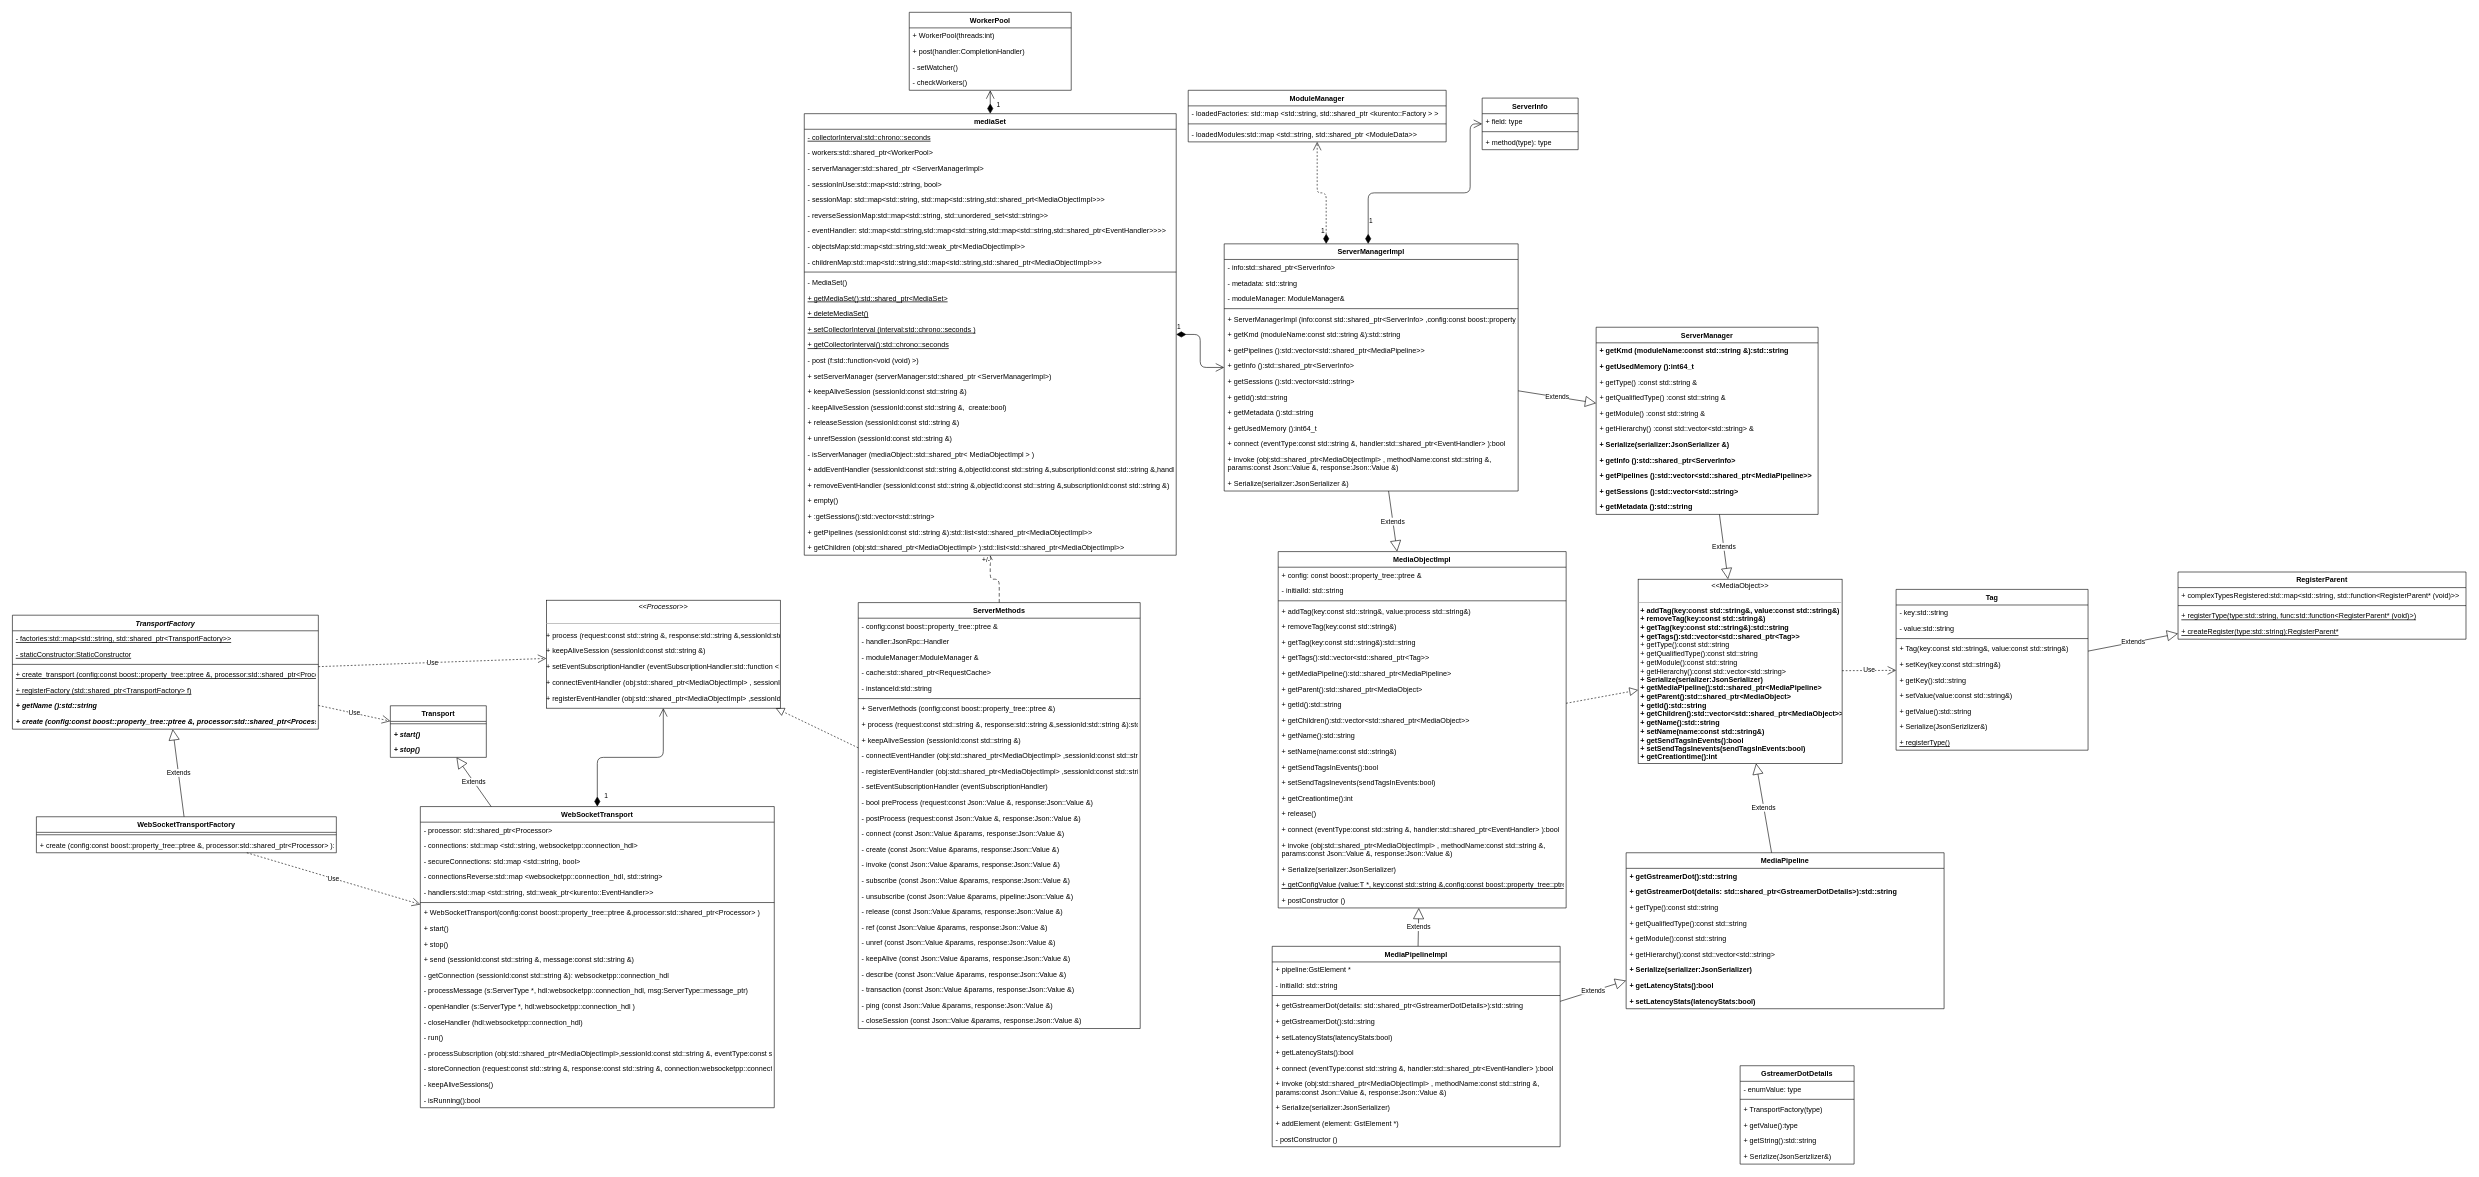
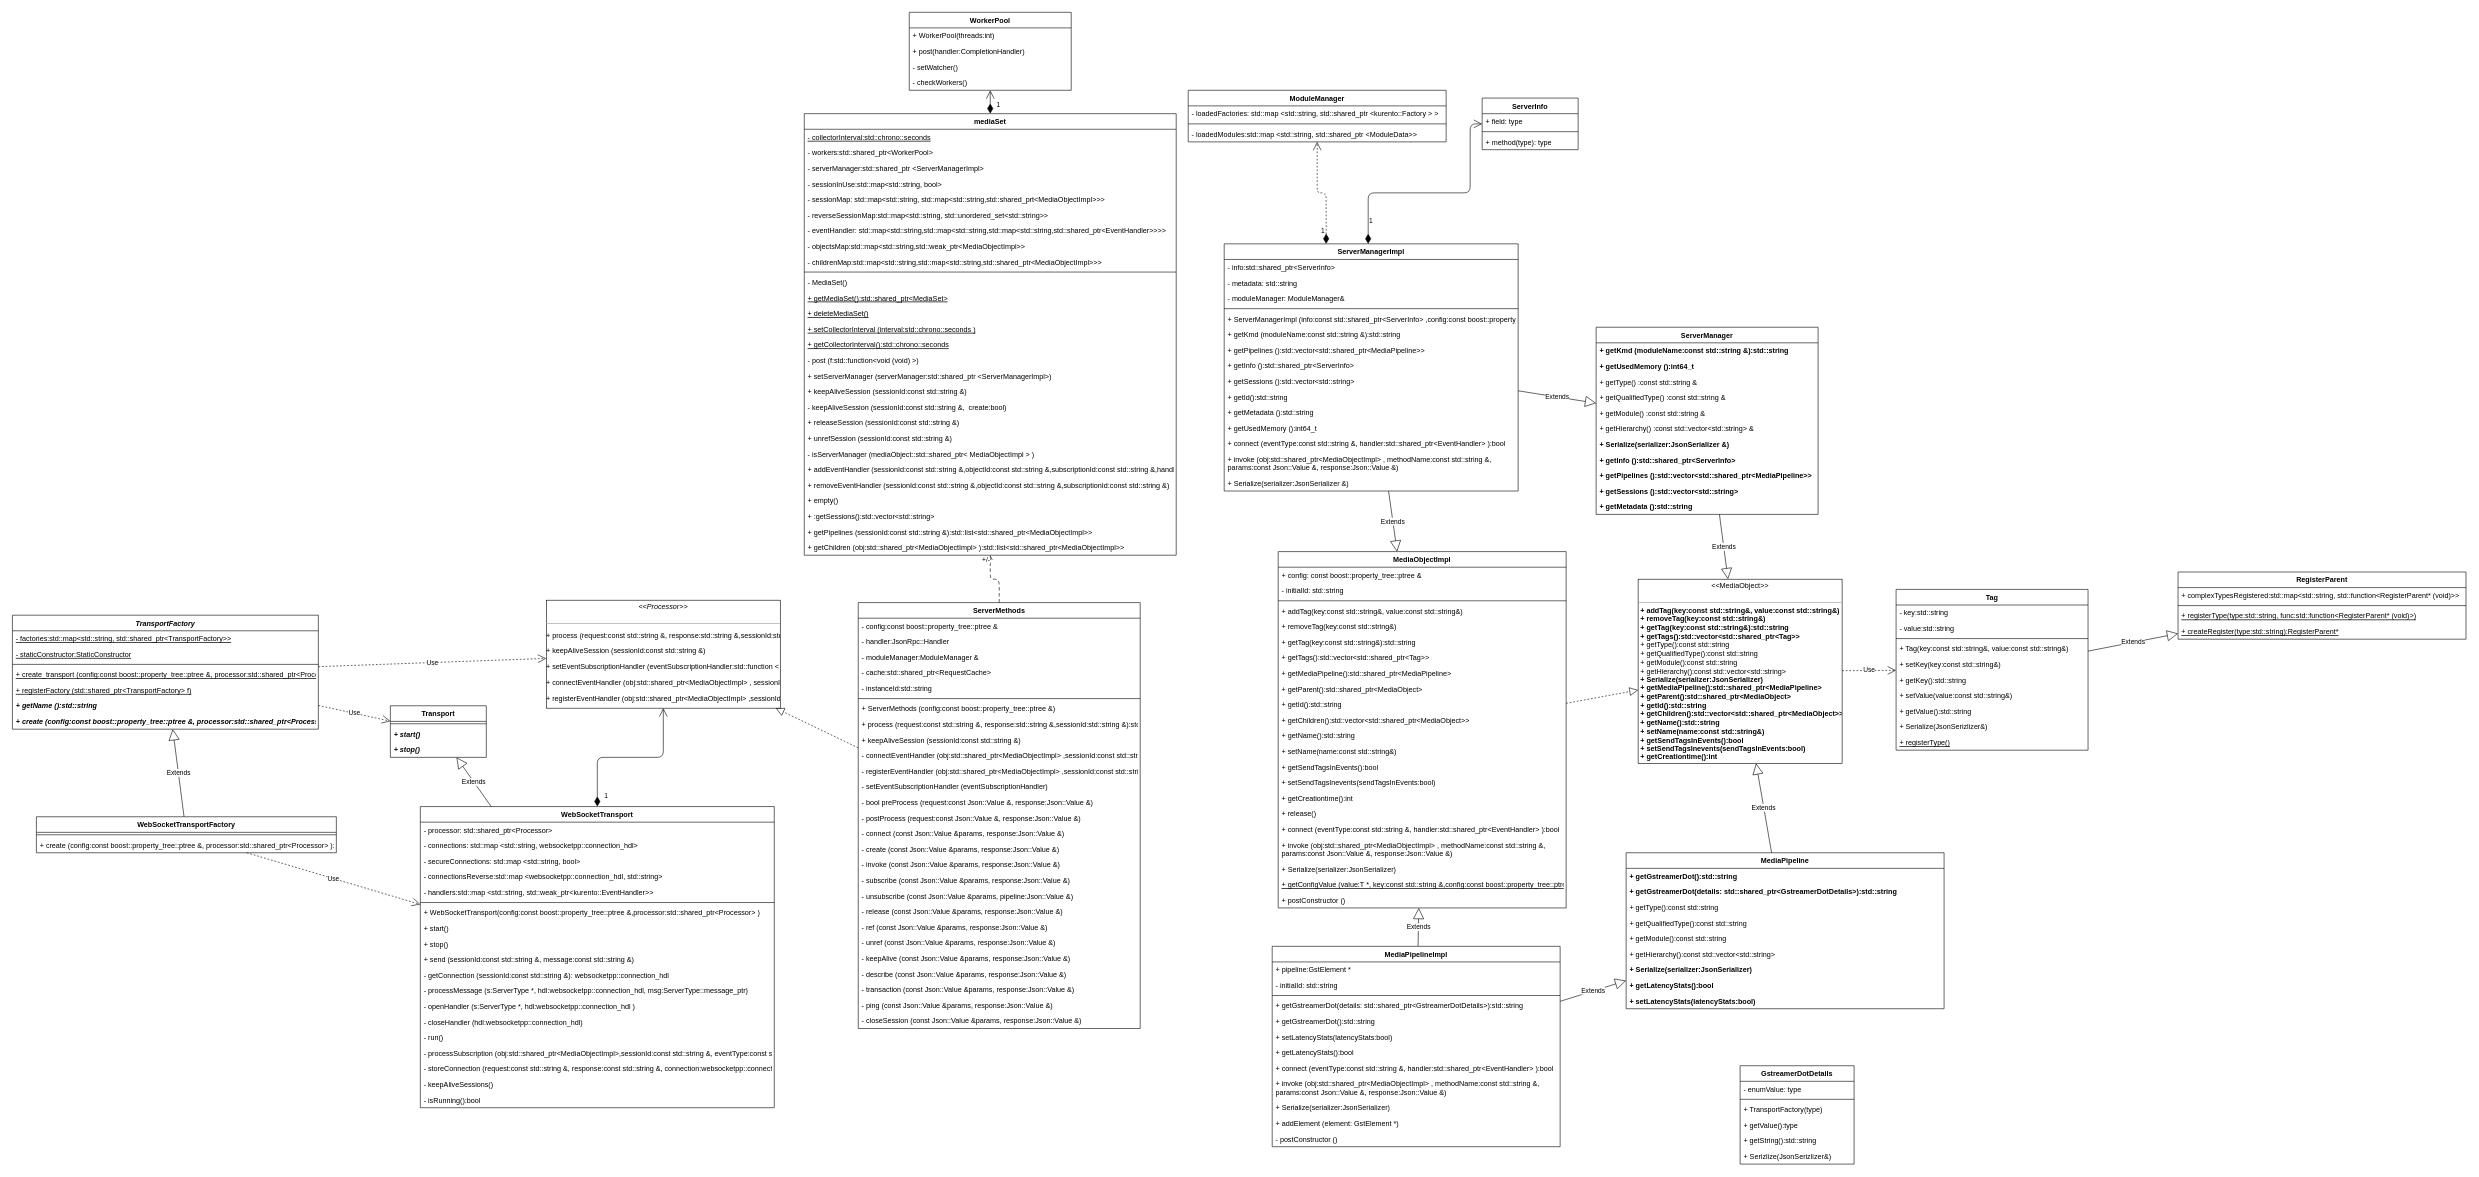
edge "mediaSet" -- "ServerManagerImpl": removed, label "1"
node "+ addTag(key:const std::string&, value:process std::string&)": label "+ addTag(key:const std::string&, value:process std::string&)" -> "+ addTag(key:const std::string&, value:const std::string&)"
